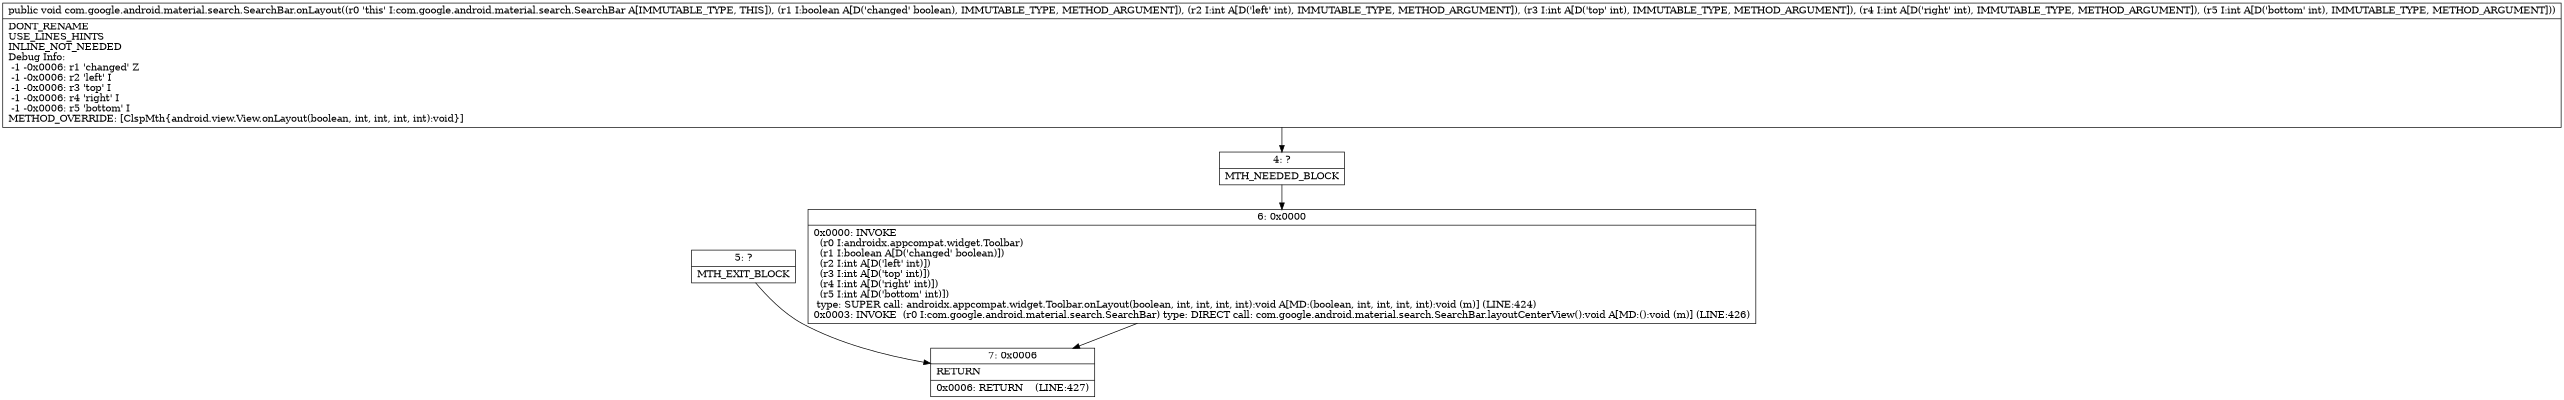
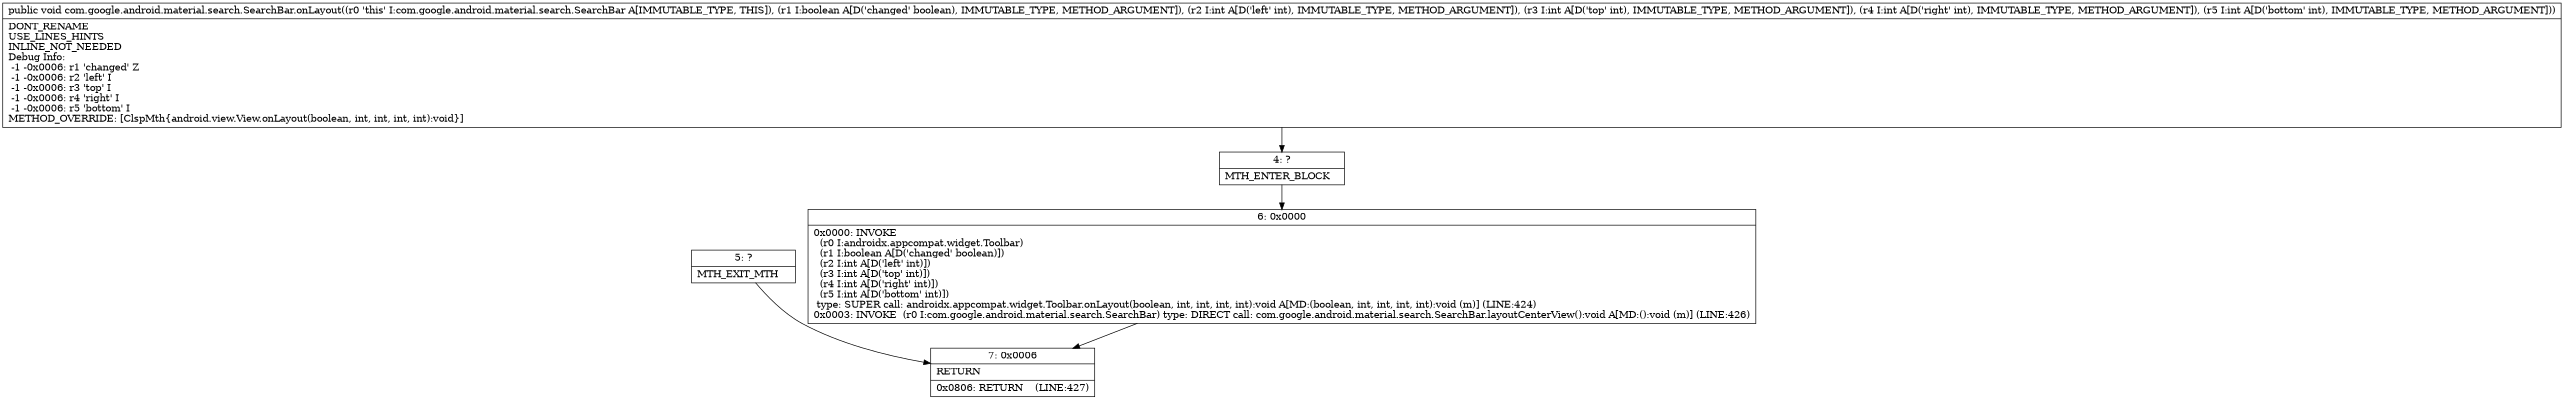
node "4: ?": text "MTH_NEEDED_BLOCK" -> "MTH_ENTER_BLOCK"
node "5: ?": text "MTH_EXIT_BLOCK" -> "MTH_EXIT_MTH"
node "7: 0x0006": text "0x0006: RETURN    (LINE:427)" -> "0x0806: RETURN    (LINE:427)"
